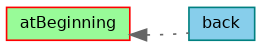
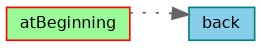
edge "back" -> "atBeginning": reversed
